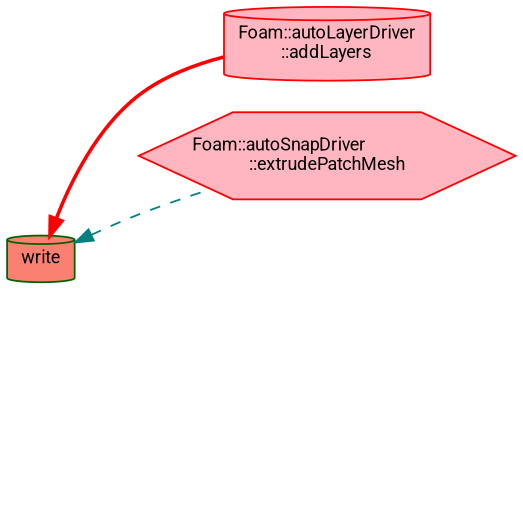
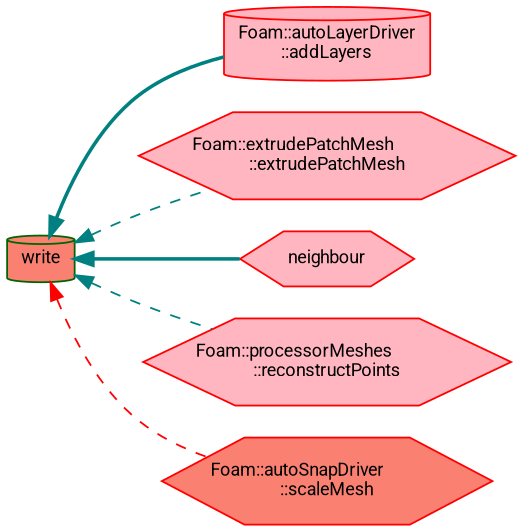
edge "Foam::autoLayerDriver ::addLayers" -> "write": color red -> teal
node "Foam::autoSnapDriver ::extrudePatchMesh": label "Foam::autoSnapDriver ::extrudePatchMesh" -> "Foam::extrudePatchMesh ::extrudePatchMesh"
node "neighbour": added
node "Foam::processorMeshes ::reconstructPoints": added
node "Foam::autoSnapDriver ::scaleMesh": added
